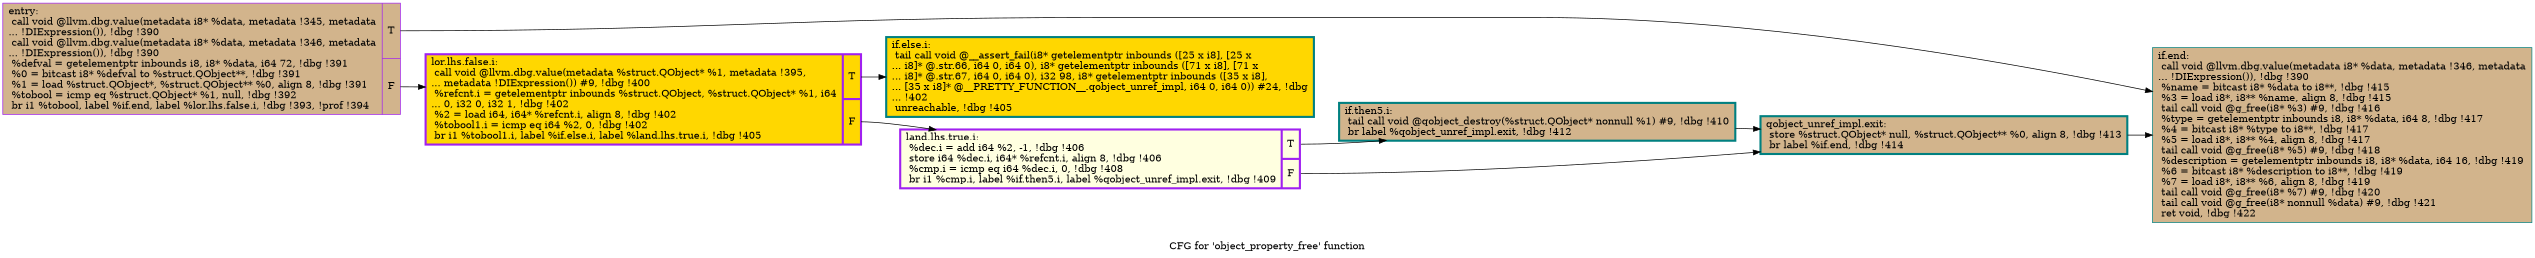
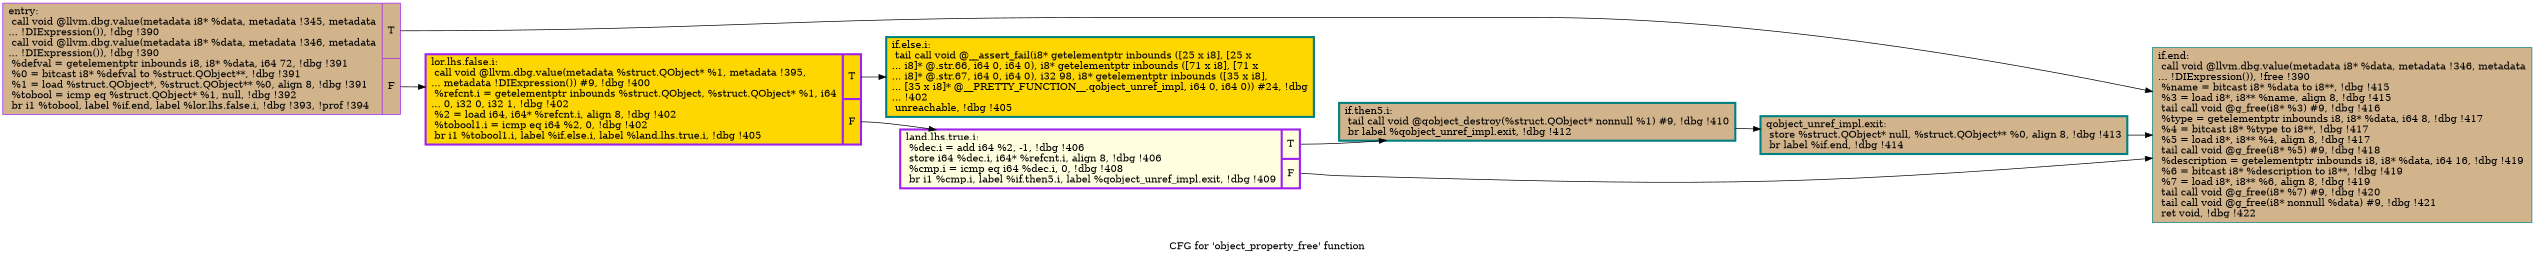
node "if.end:": text "... !DIExpression()), !dbg !390" -> "... !DIExpression()), !free !390"
edge "land.lhs.true.i:" -> "qobject_unref_impl.exit:": now "land.lhs.true.i:" -> "if.end:"
